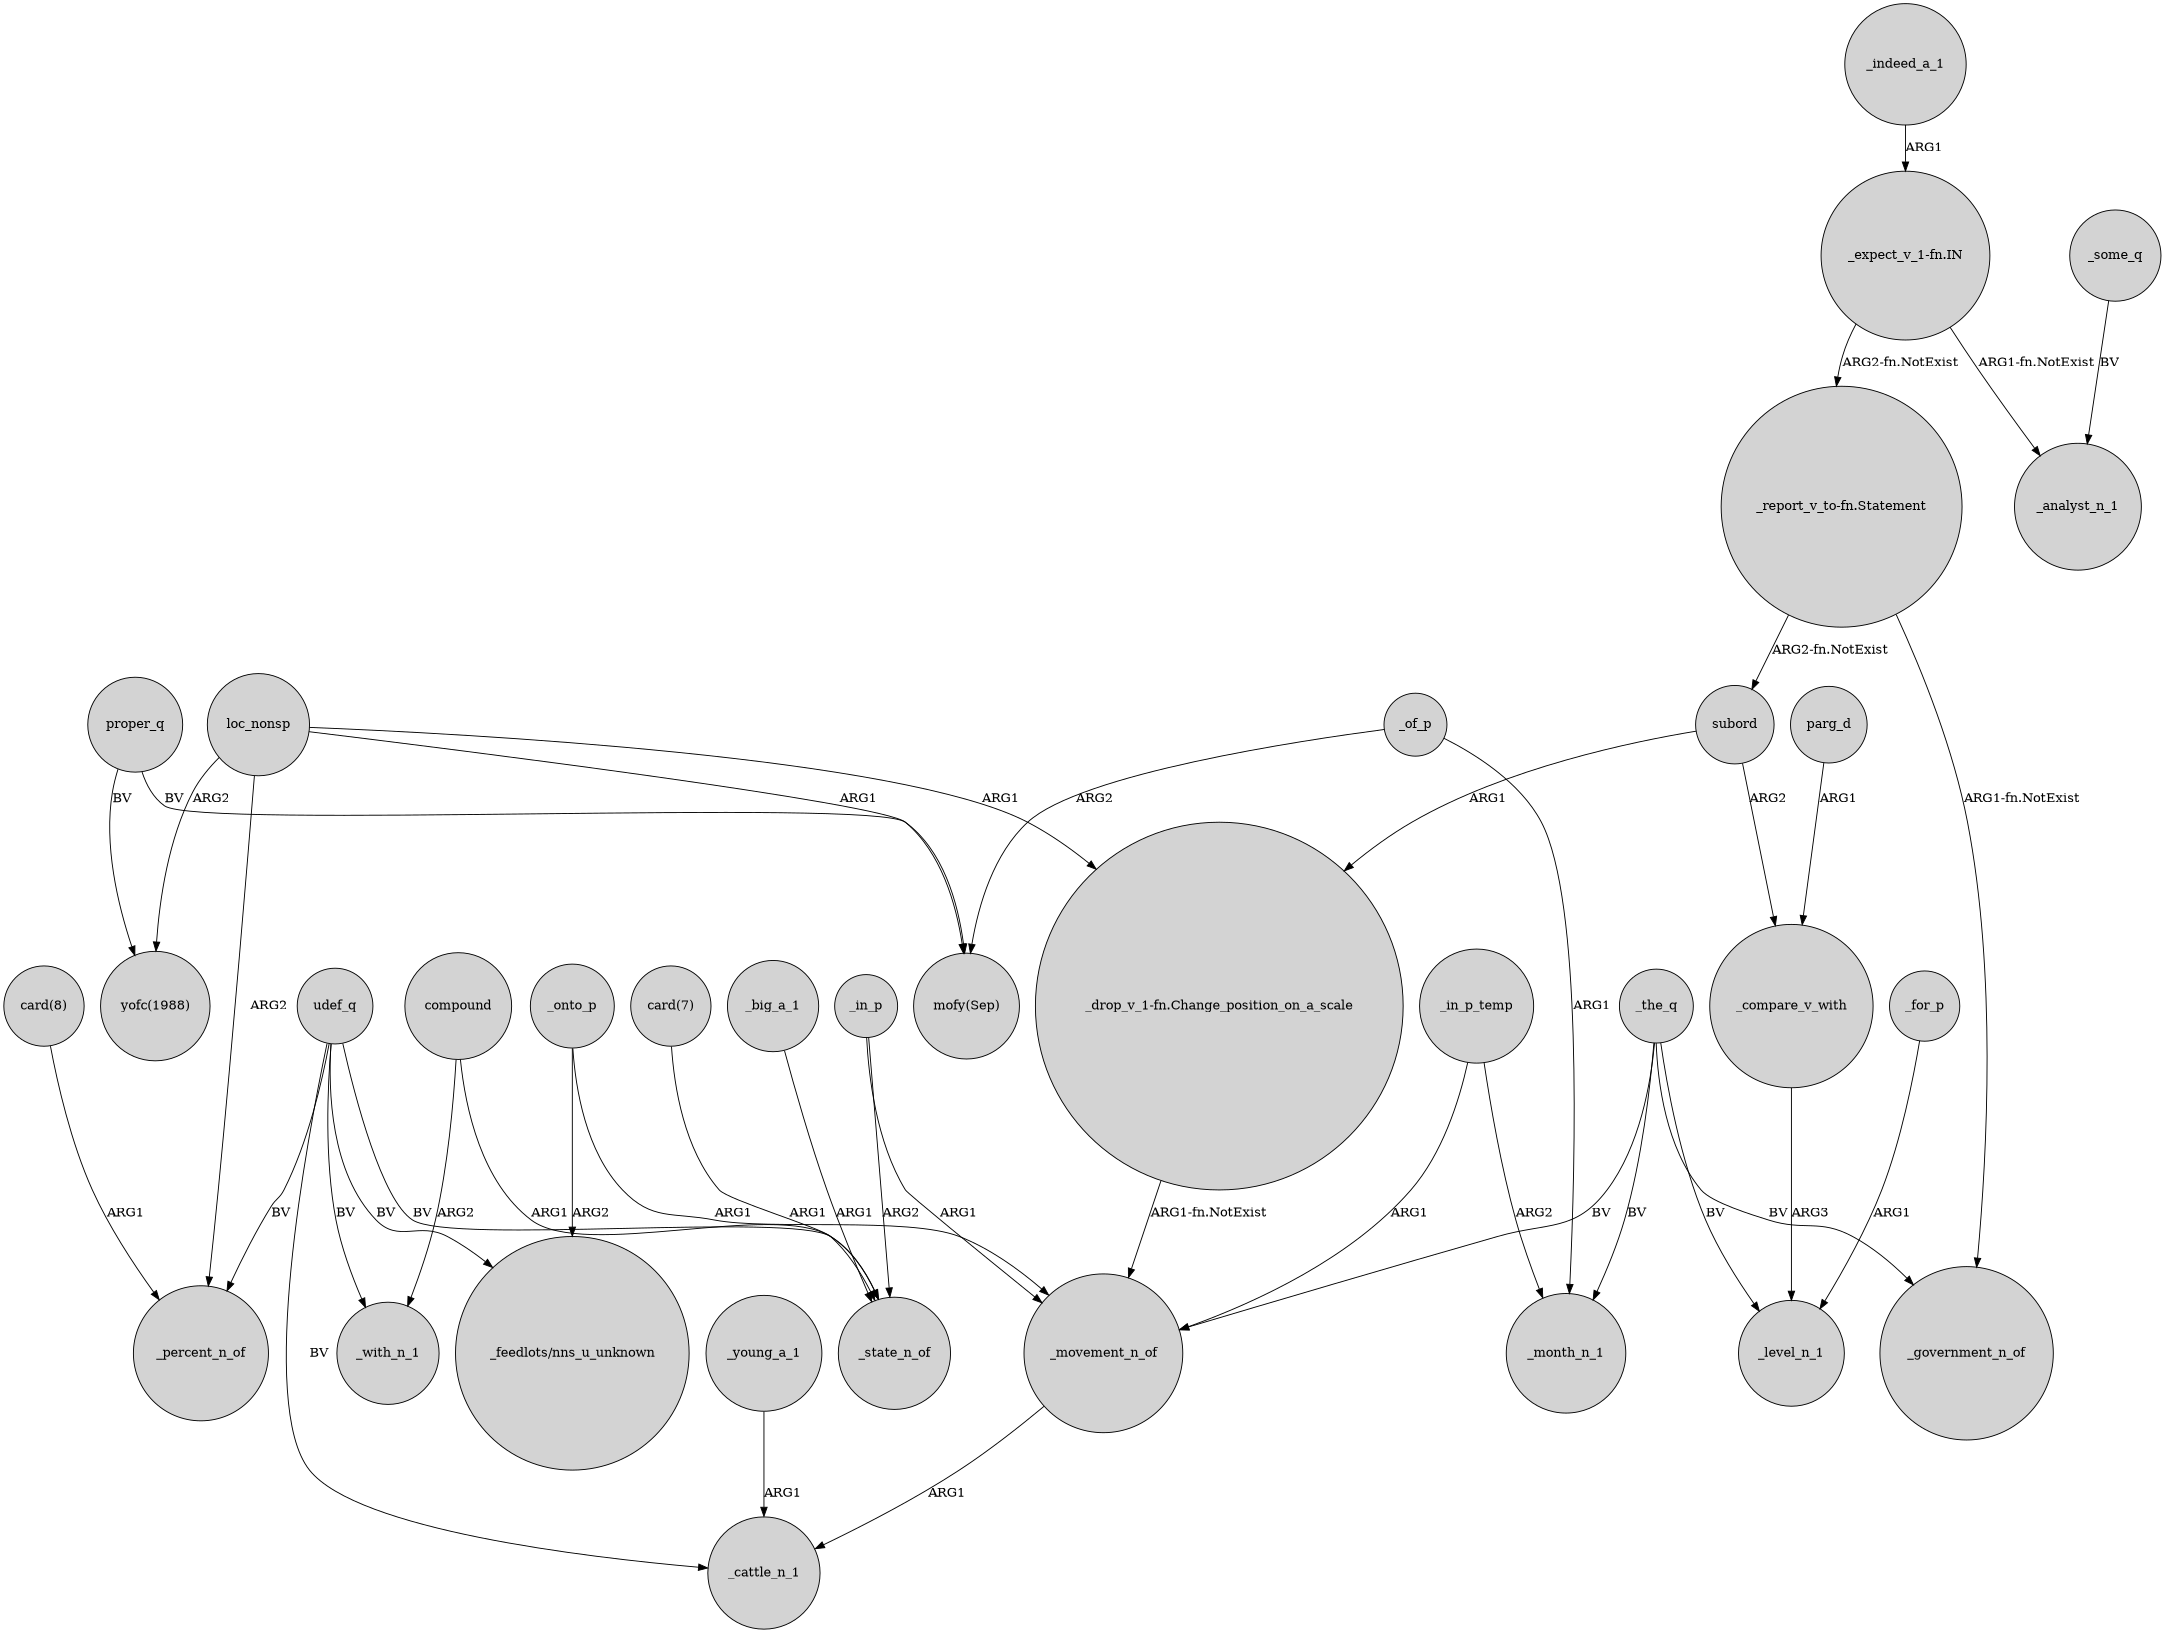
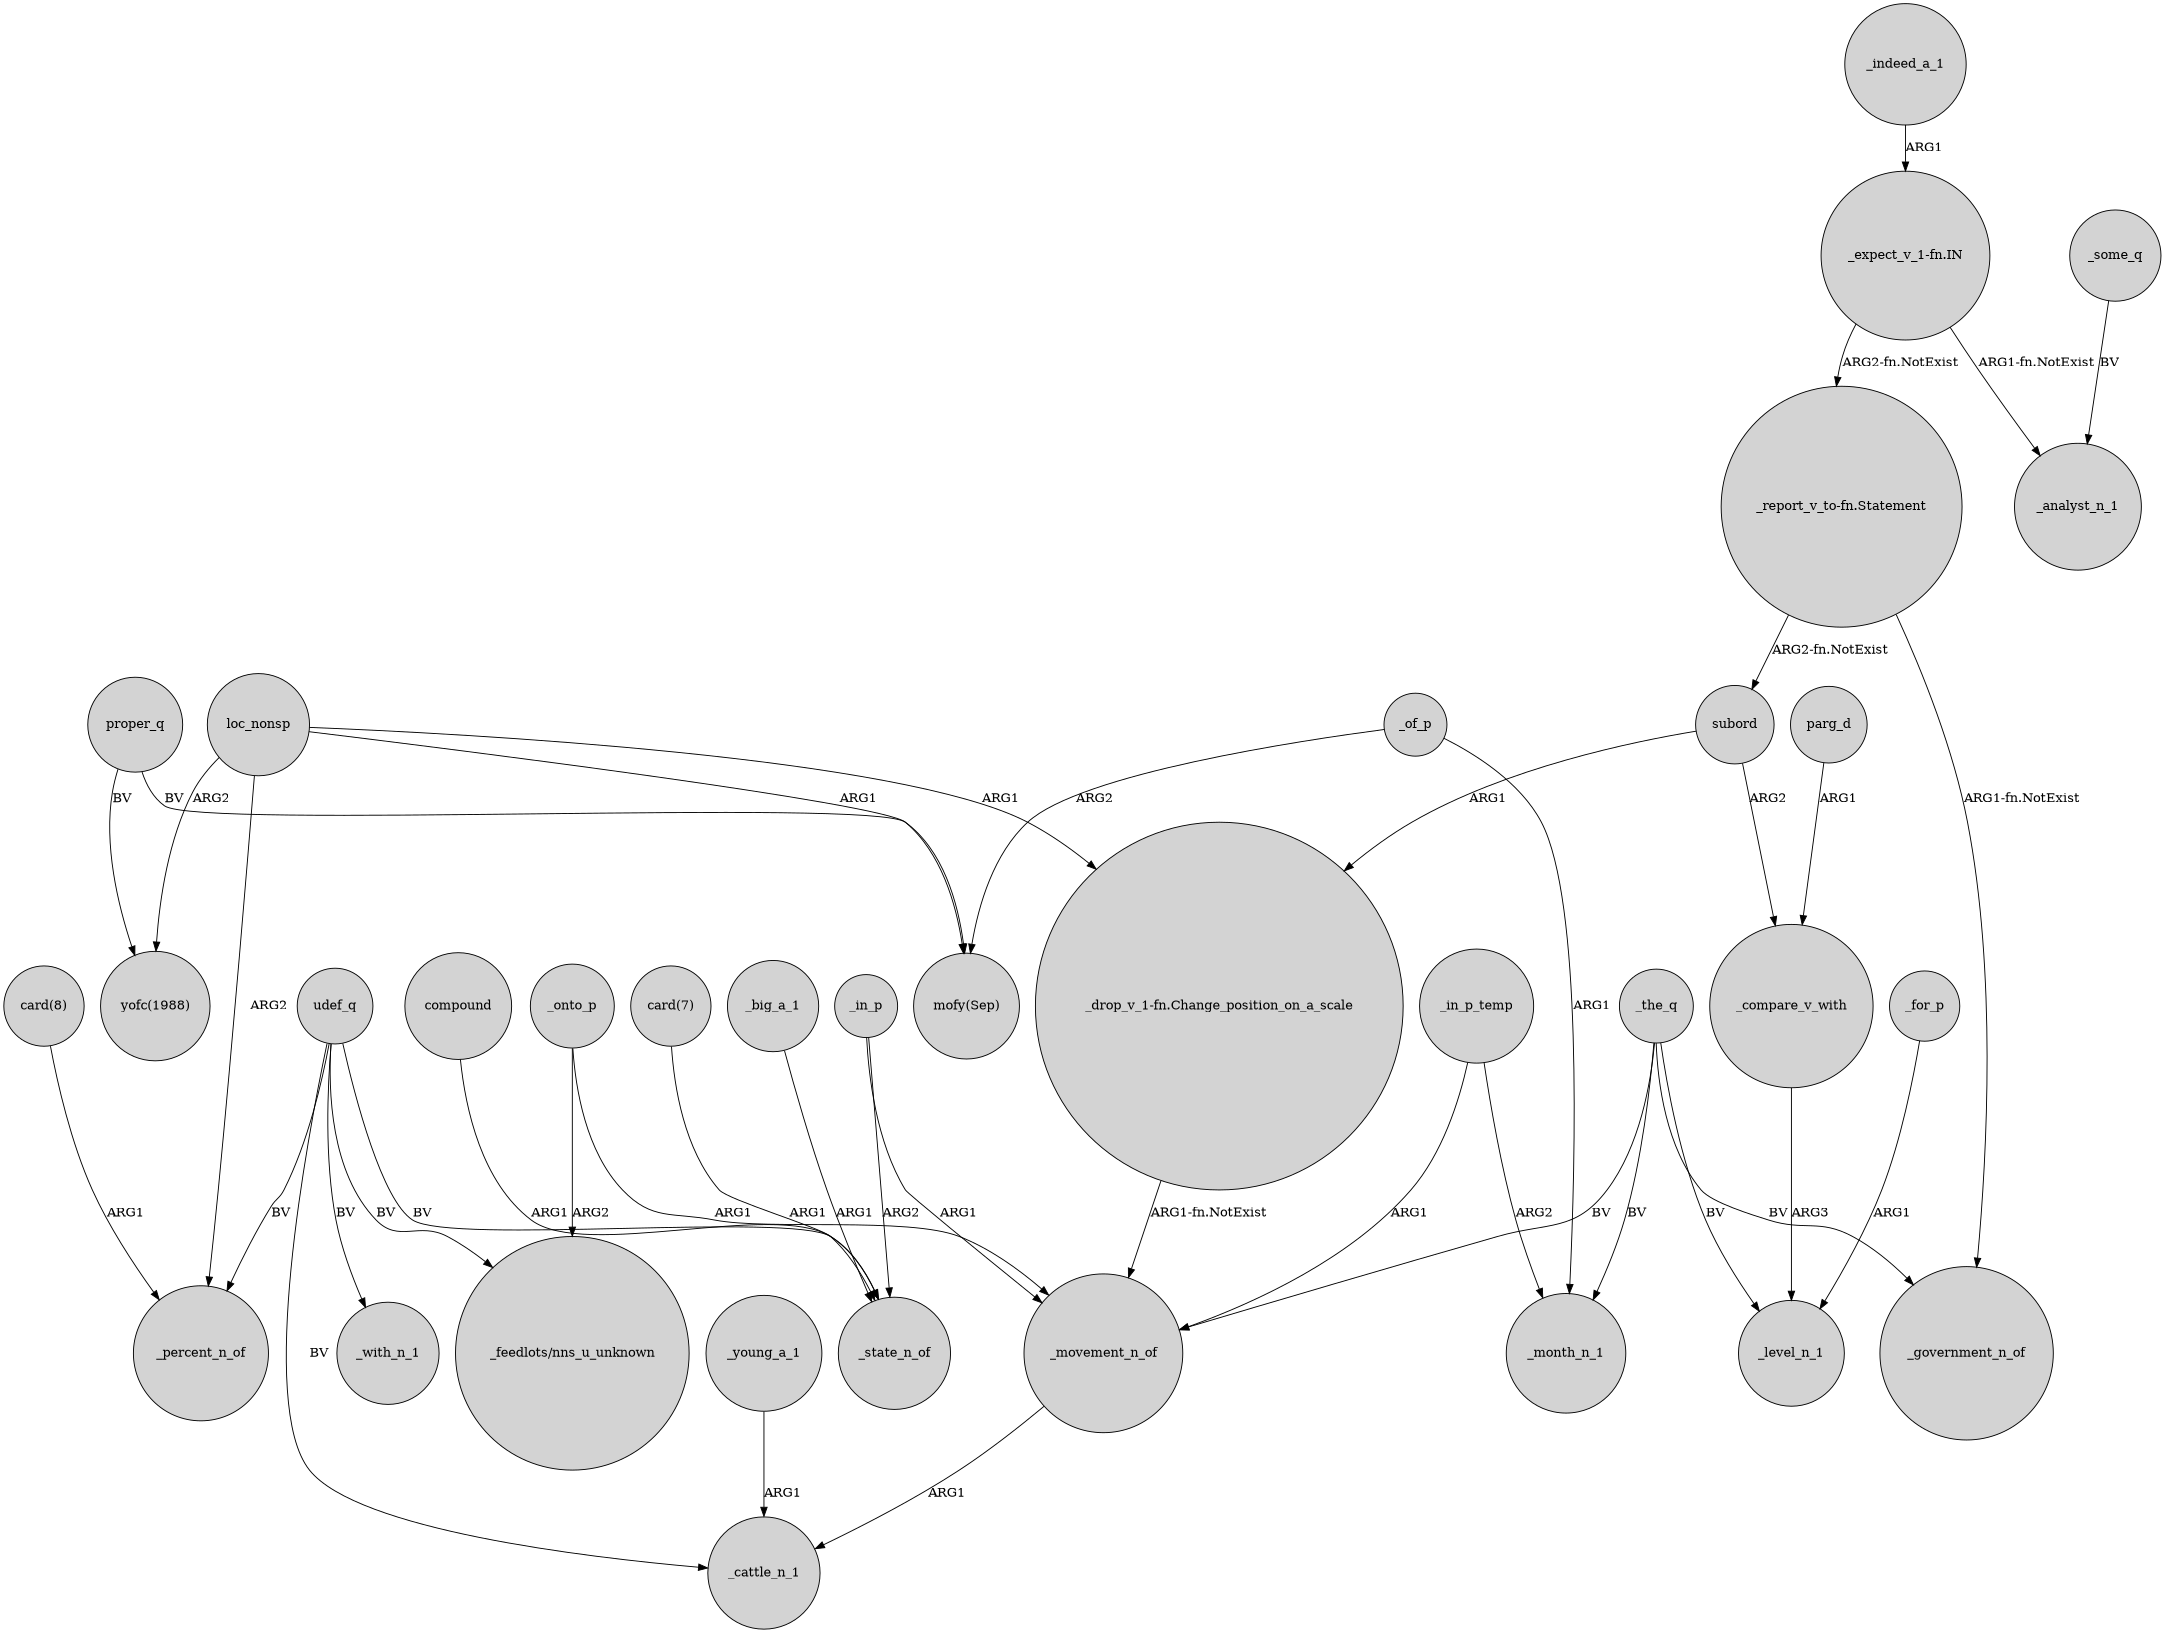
edge "compound" -> "_with_n_1": removed, label "ARG2"
